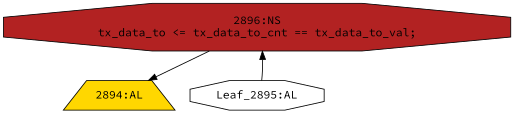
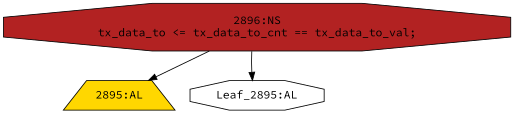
edge "Leaf_2895:AL" -> "2896:NS tx_data_to <= tx_data_to_cnt == tx_data_to_val;": reversed
node "2894:AL": label "2894:AL" -> "2895:AL"
